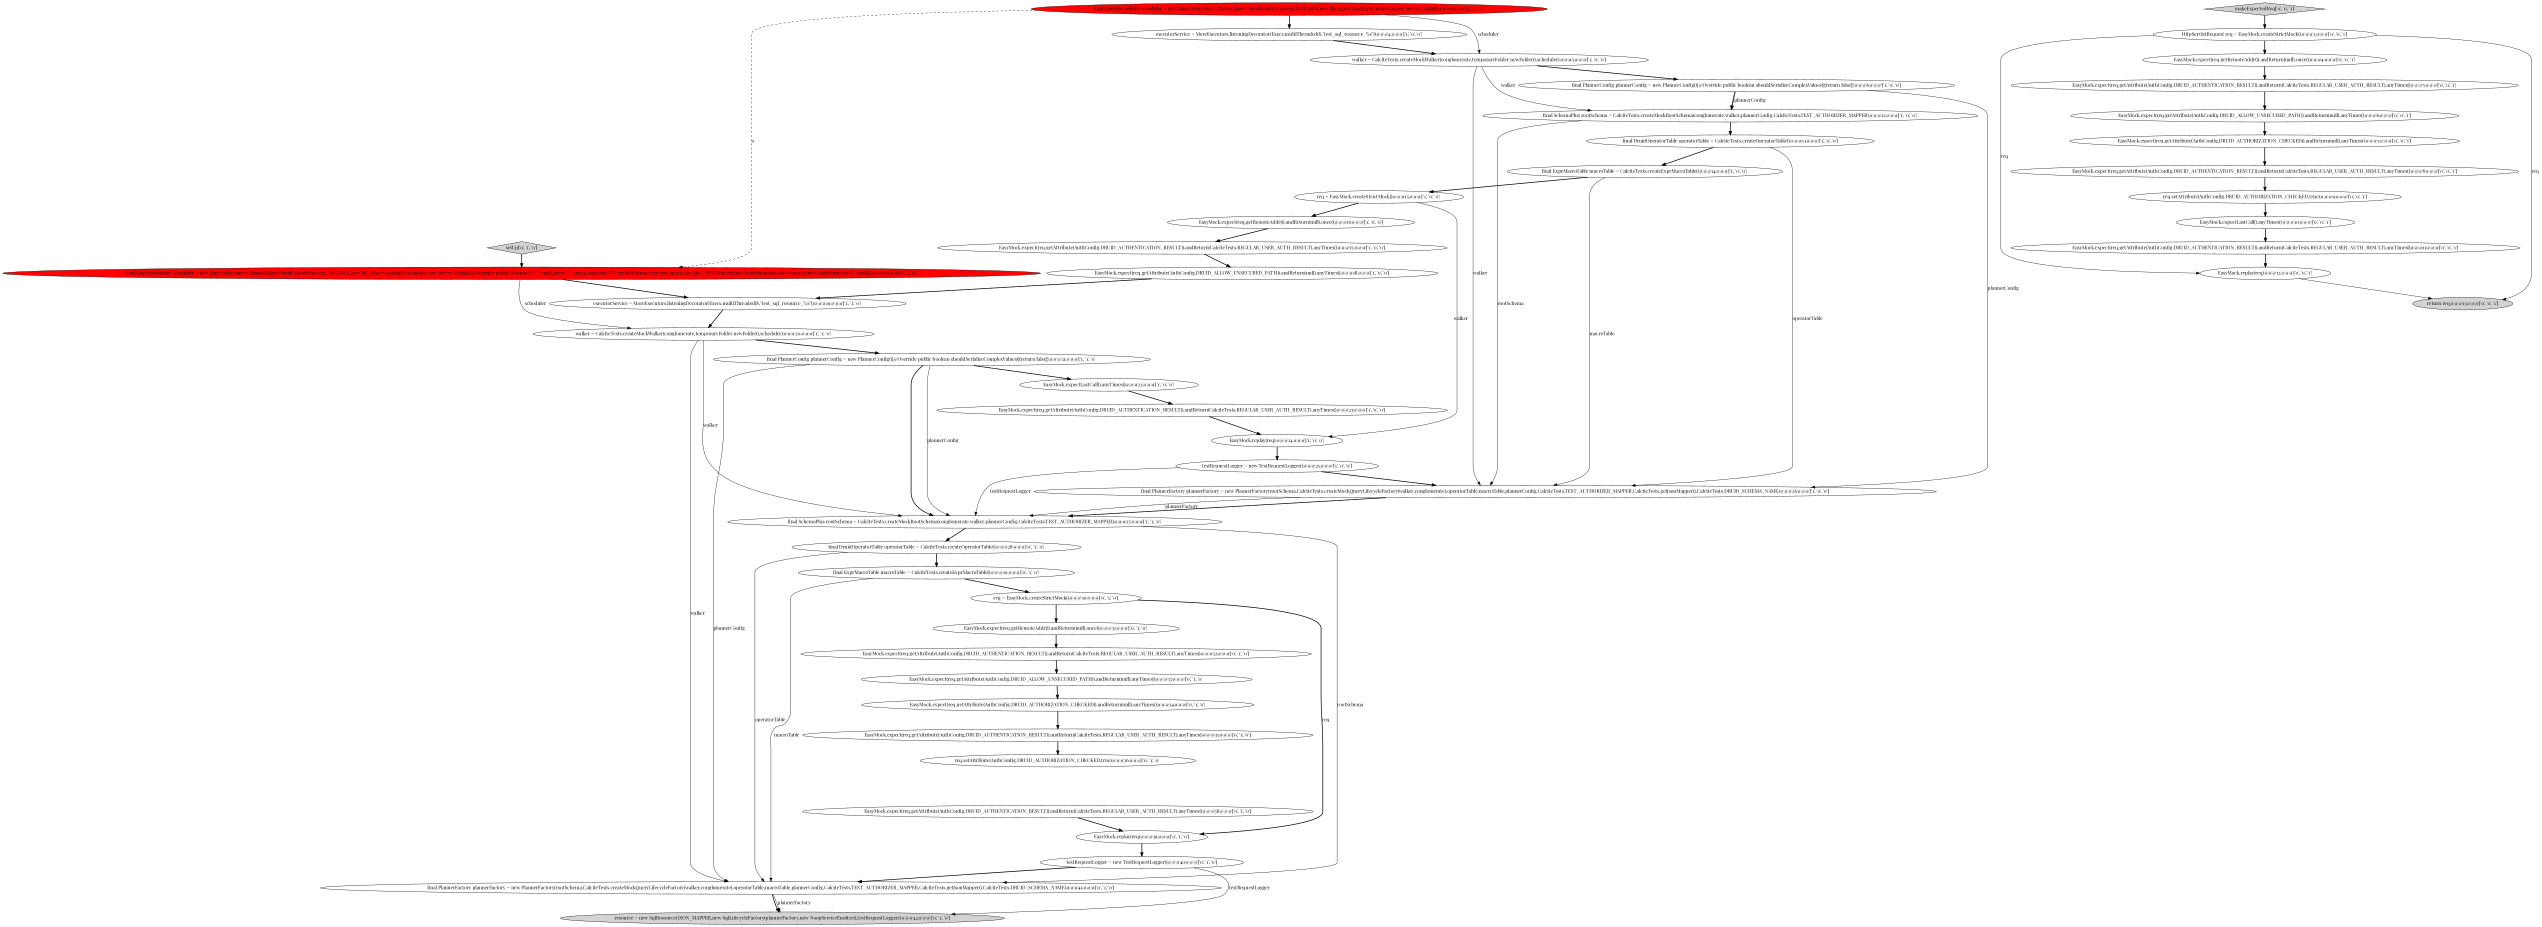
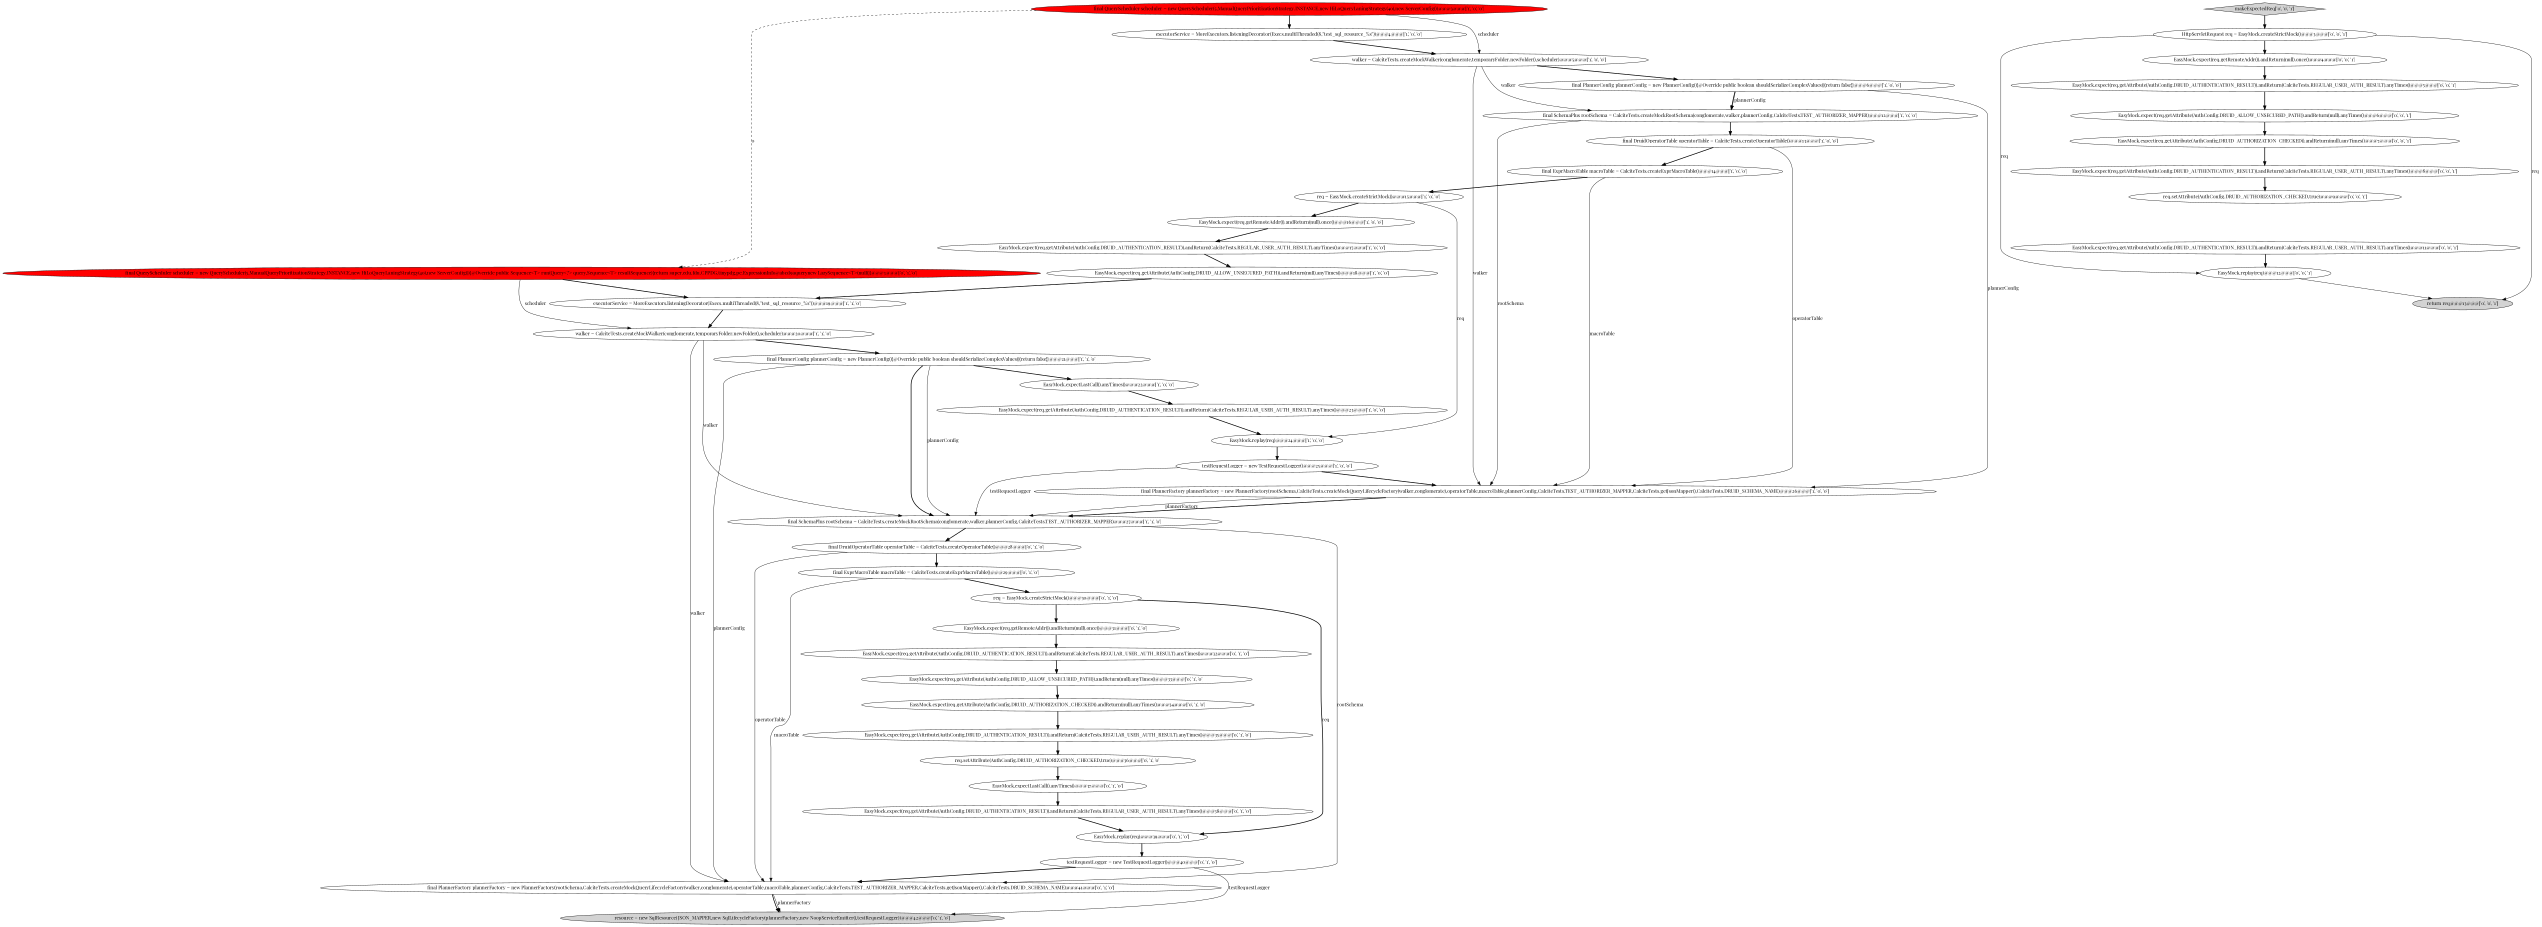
node "EasyMock.expectLastCall().anyTimes()@@@10@@@['0', '0', '1']": removed
node "setUp['0', '1', '0']": removed
edge "req = EasyMock.createStrictMock()@@@15@@@['1', '0', '0']" -> "EasyMock.replay(req)@@@24@@@['1', '0', '0']": label "walker" -> "req"
node "EasyMock.expectLastCall().anyTimes()@@@37@@@['0', '1', '0']": added
